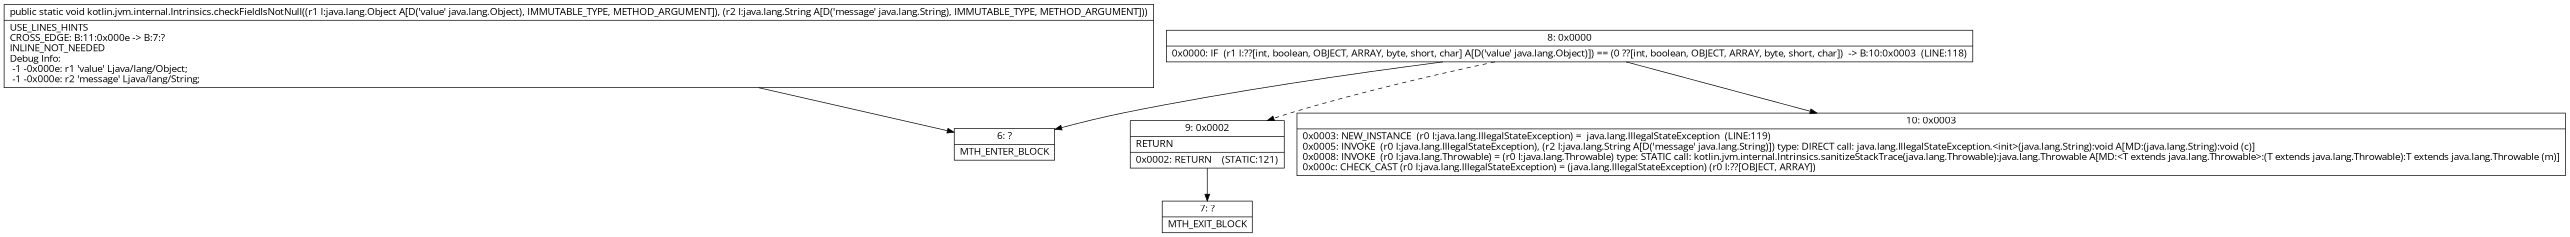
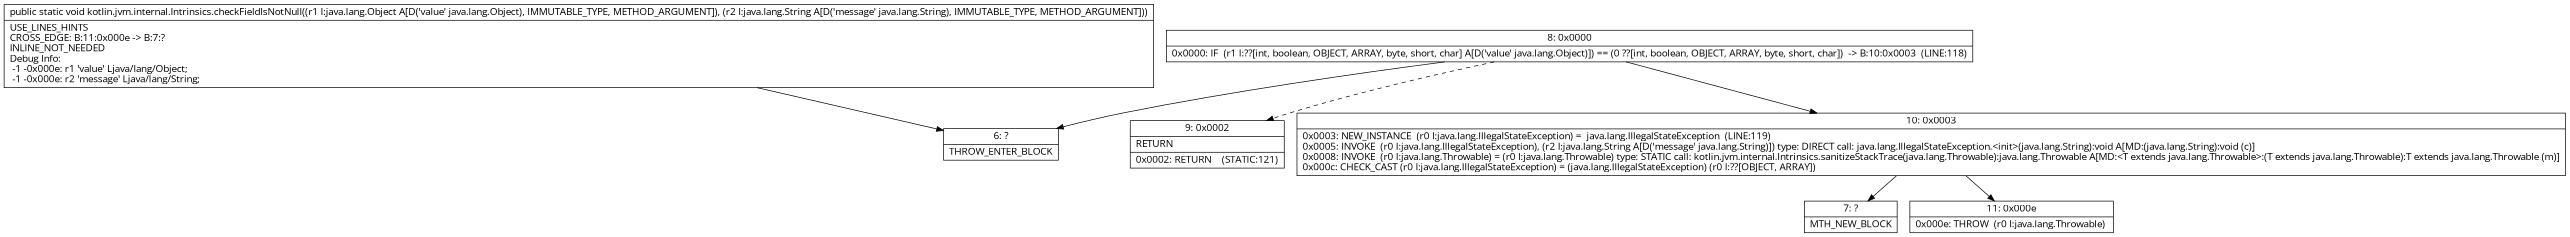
node "6: ?": text "MTH_ENTER_BLOCK" -> "THROW_ENTER_BLOCK"
edge "9: 0x0002" -> "7: ?": now "10: 0x0003" -> "7: ?"
node "11: 0x000e": added
node "7: ?": text "MTH_EXIT_BLOCK" -> "MTH_NEW_BLOCK"
